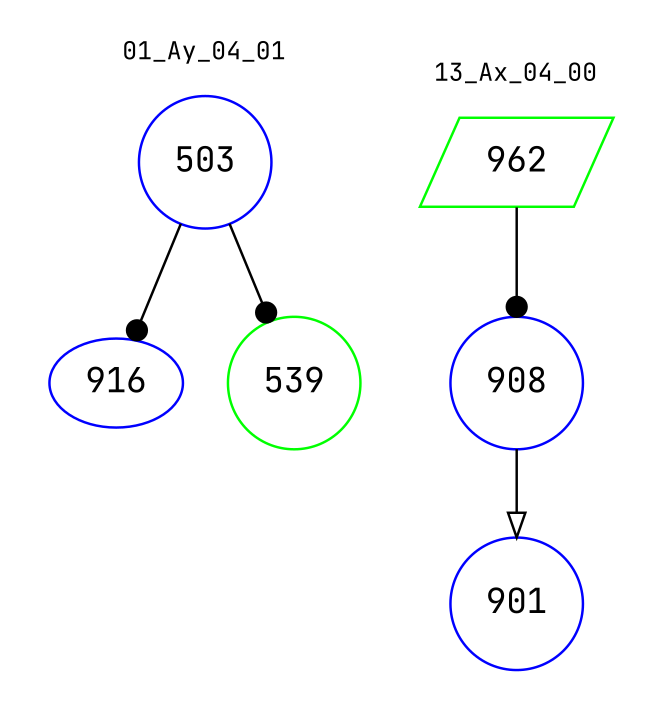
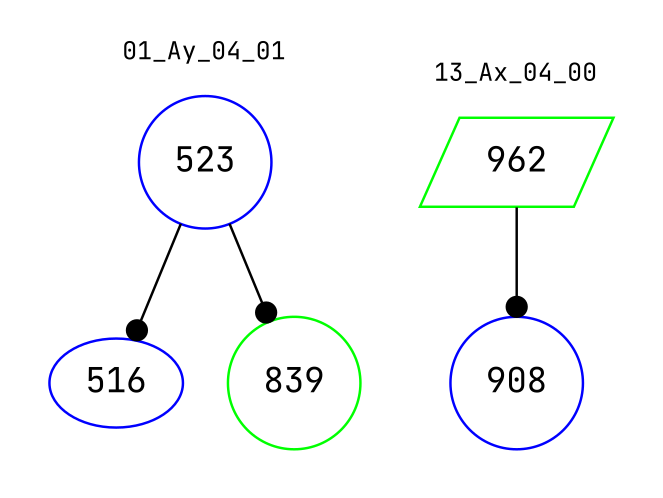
node "503": label "503" -> "523"
node "916": label "916" -> "516"
node "539": label "539" -> "839"
node "901": removed
